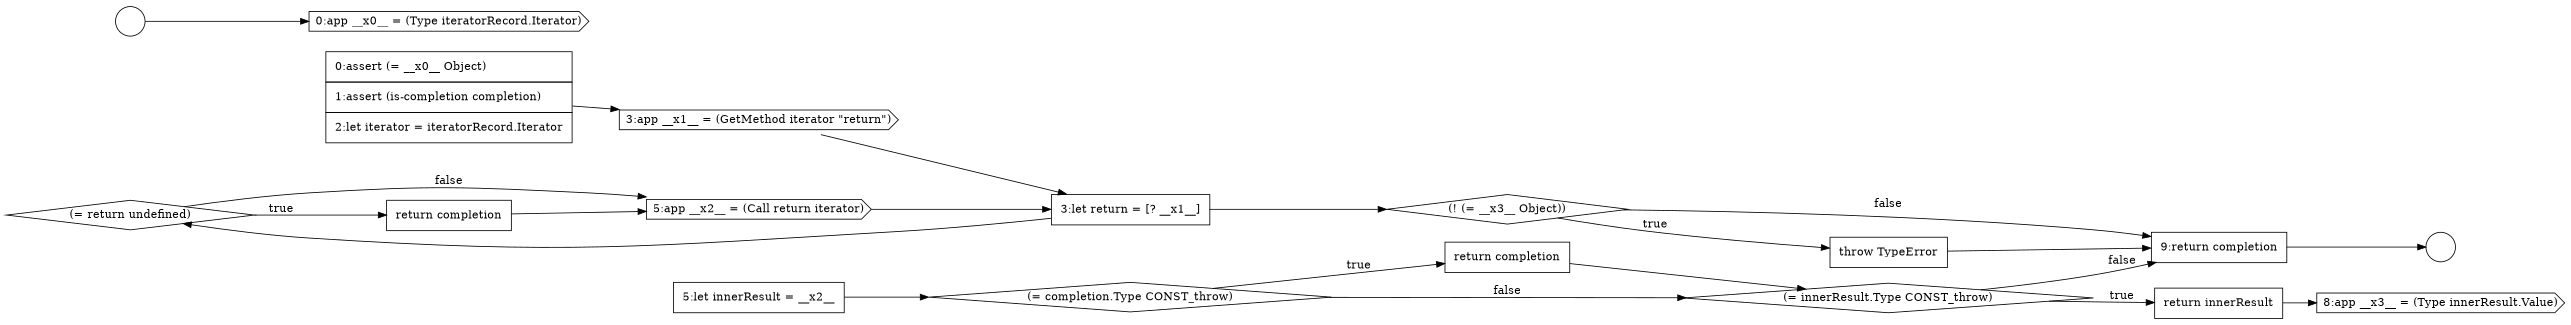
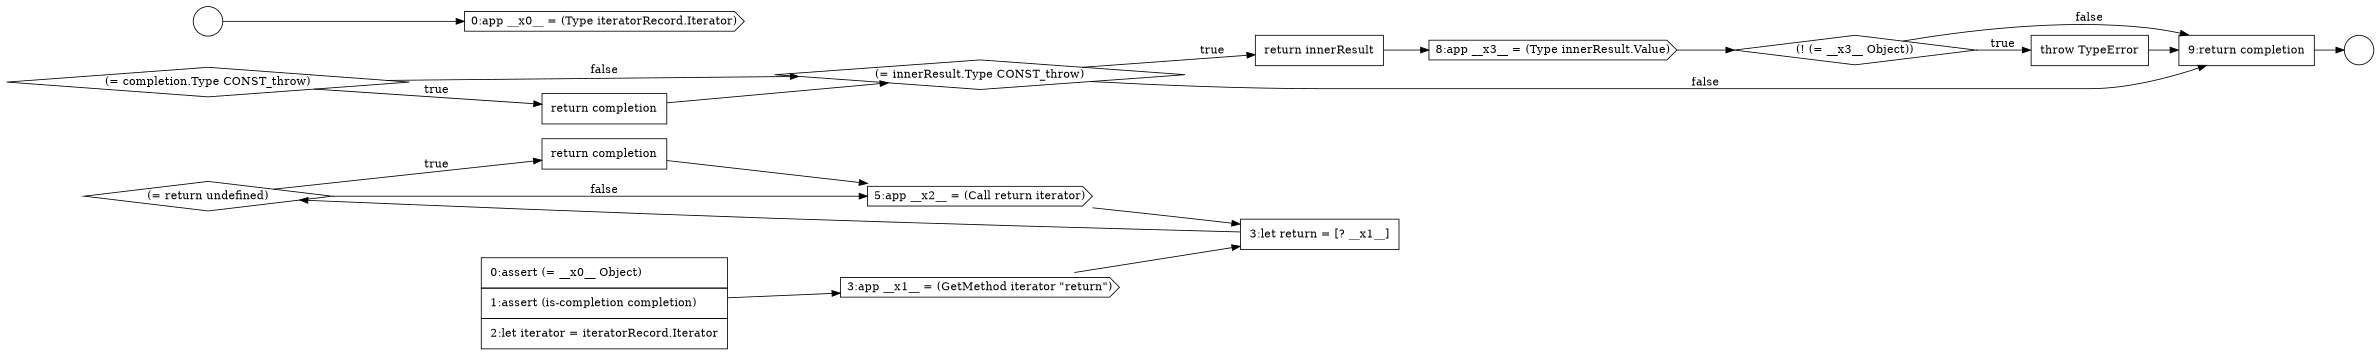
edge "3:let return = [? __x1__]" -> "(! (= __x3__ Object))": now "8:app __x3__ = (Type innerResult.Value)" -> "(! (= __x3__ Object))"
node "5:let innerResult = __x2__": removed
